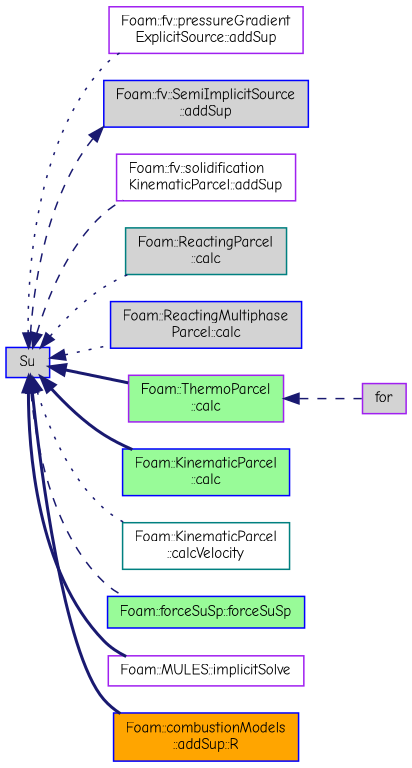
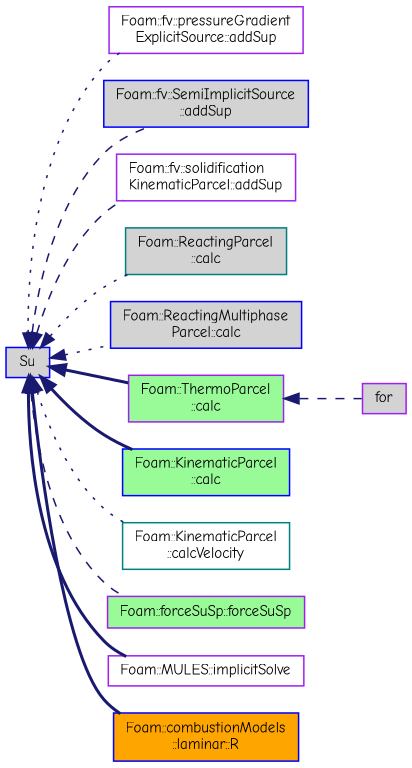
edge "Su" -> "Foam::fv::SemiImplicitSource ::addSup": reversed
node "Foam::forceSuSp::forceSuSp": color blue -> purple
node "Foam::combustionModels ::addSup::R": label "Foam::combustionModels ::addSup::R" -> "Foam::combustionModels ::laminar::R"
